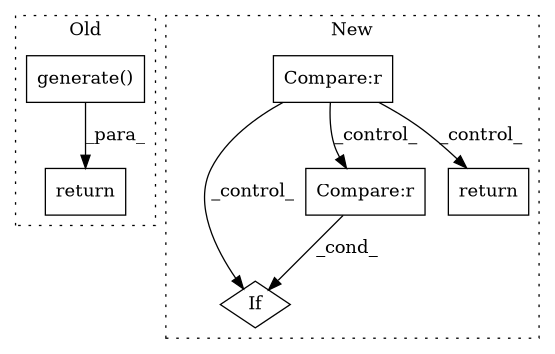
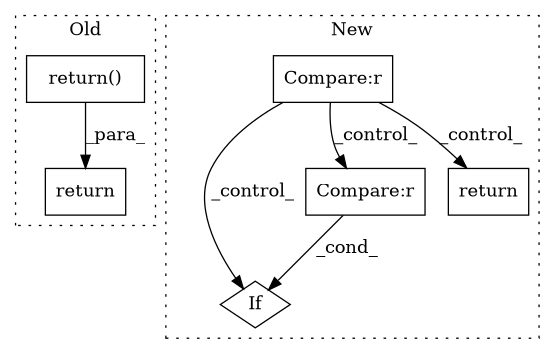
node "generate()": label "generate()" -> "return()"
